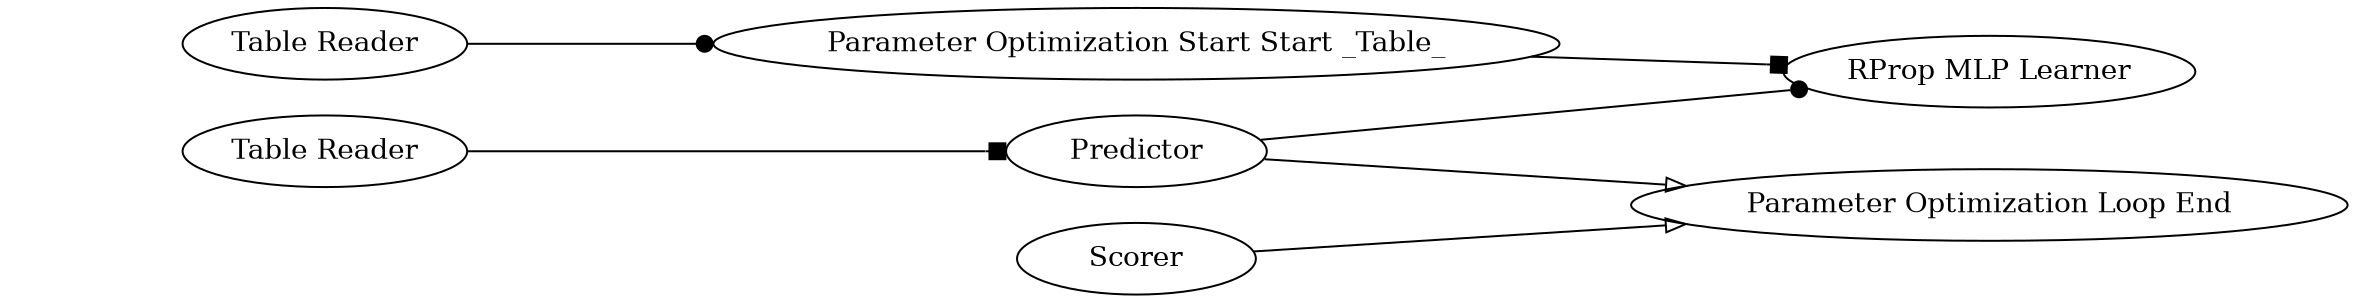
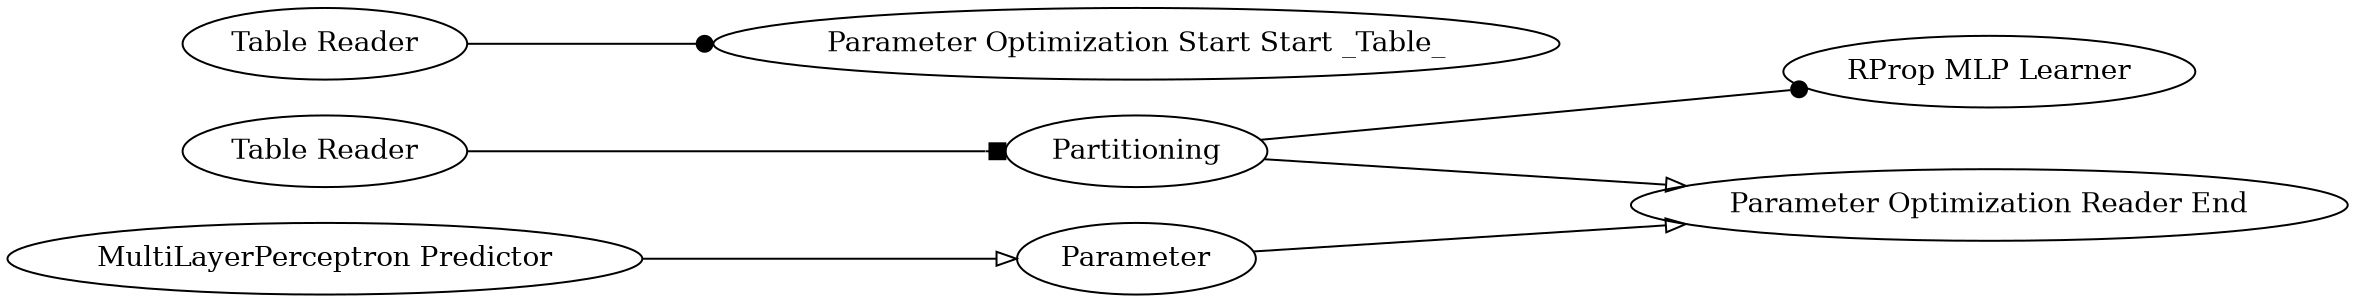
edge "Parameter Optimization Start Start _Table_" -> "RProp MLP Learner": removed
node "Predictor": label "Predictor" -> "Partitioning"
node "Parameter Optimization Loop End": label "Parameter Optimization Loop End" -> "Parameter Optimization Reader End"
node "MultiLayerPerceptron Predictor": added
node "Scorer": label "Scorer" -> "Parameter"
